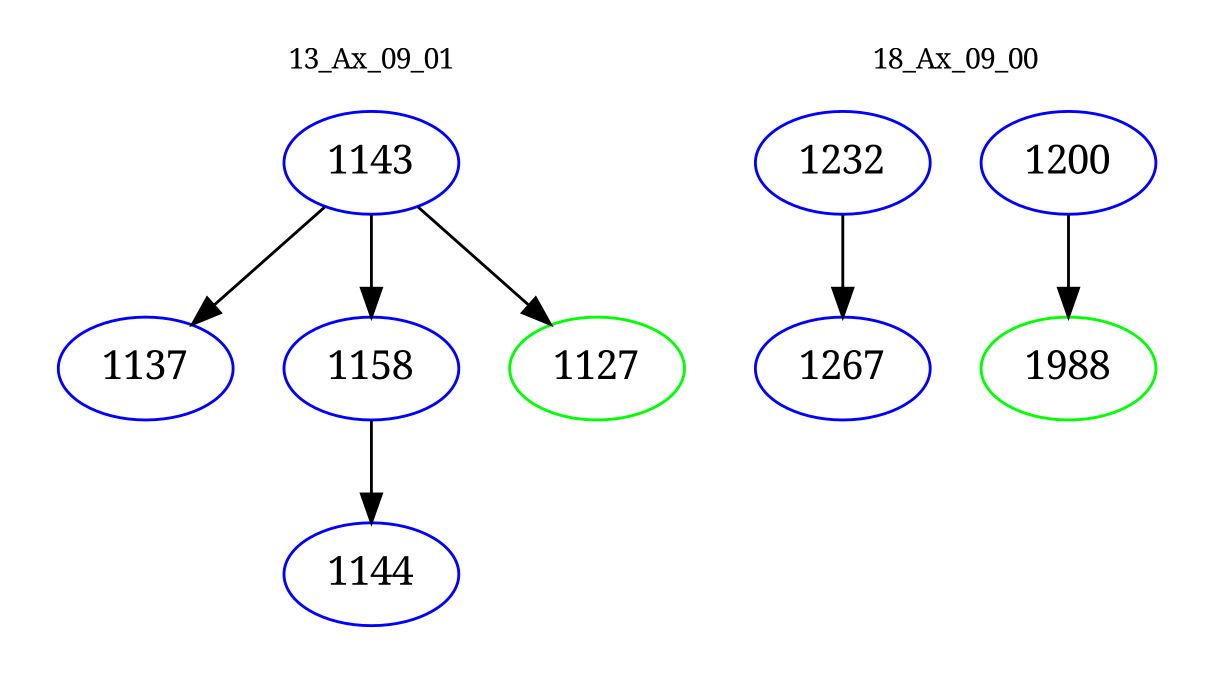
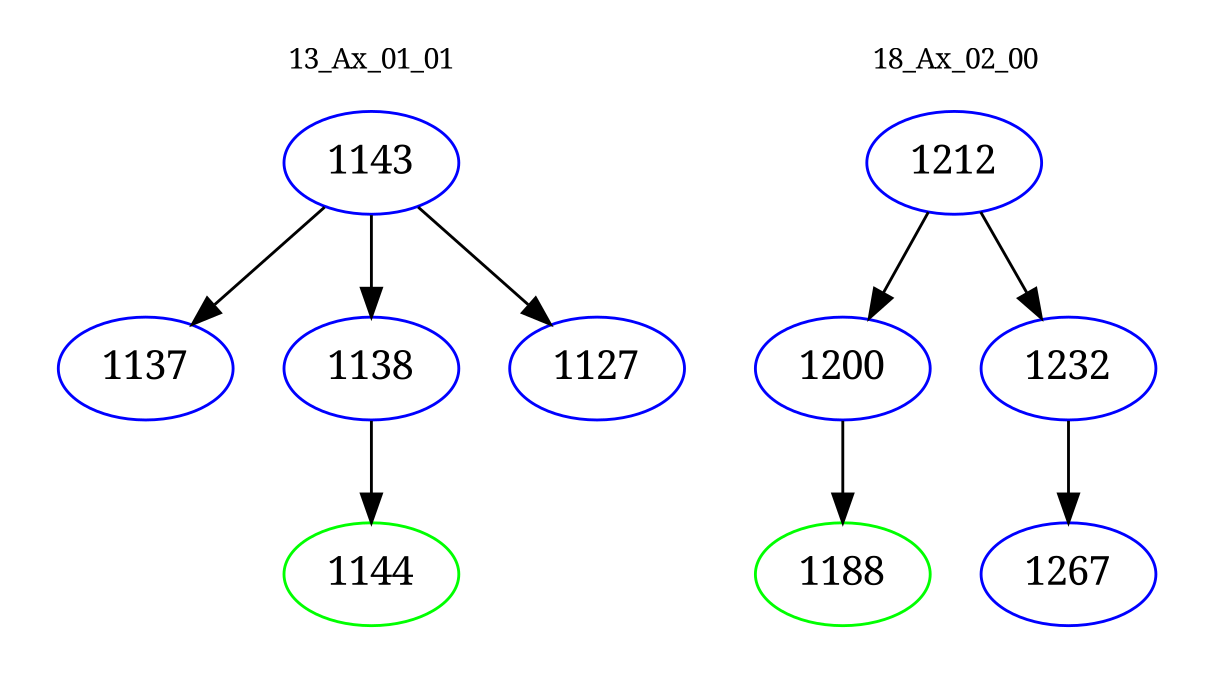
cluster "13_Ax_09_01": label "13_Ax_09_01" -> "13_Ax_01_01"
cluster "18_Ax_09_00": label "18_Ax_09_00" -> "18_Ax_02_00"
node "1212": added
node "1158": label "1158" -> "1138"
node "1127": color green -> blue
node "1988": label "1988" -> "1188"
node "1144": color blue -> green
